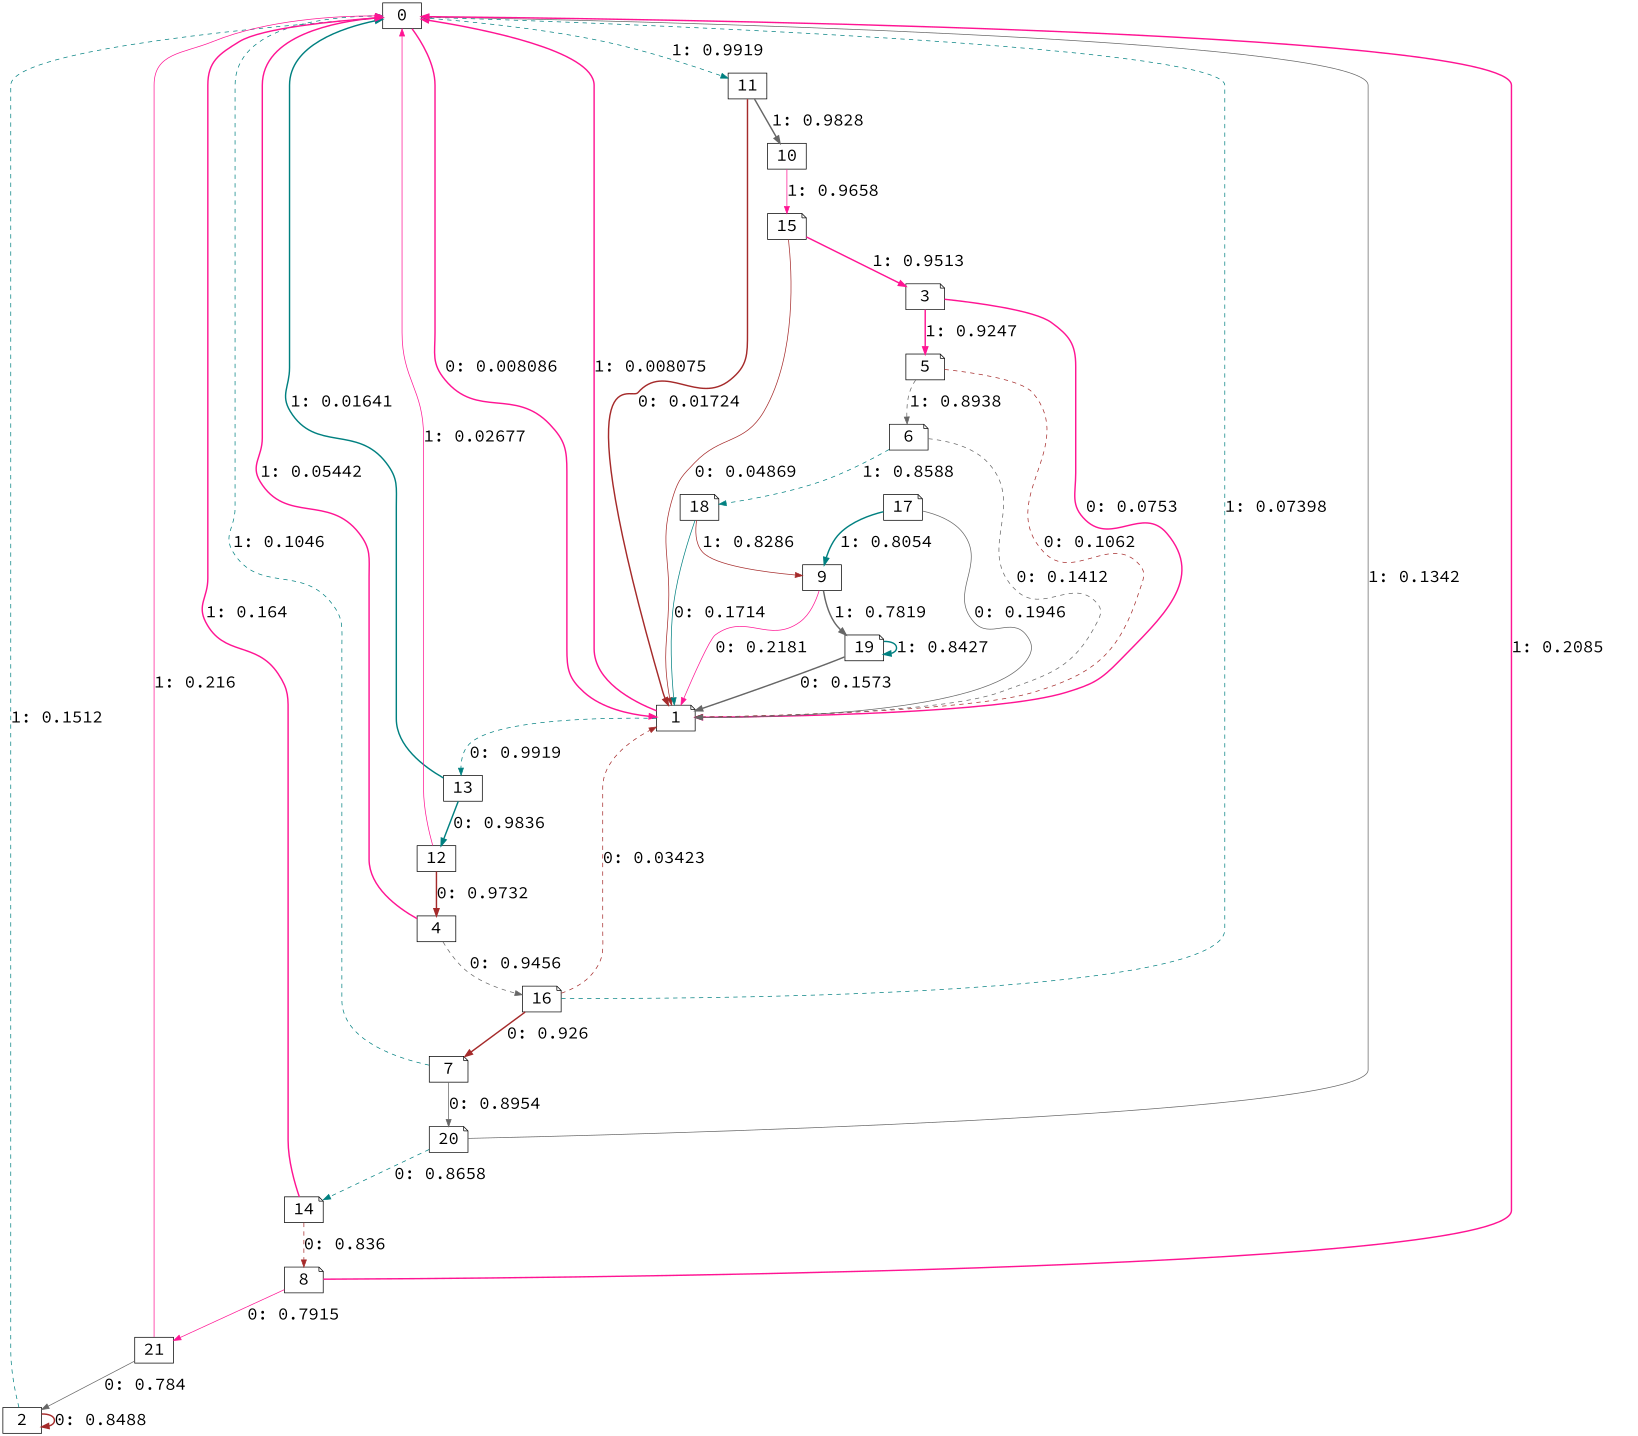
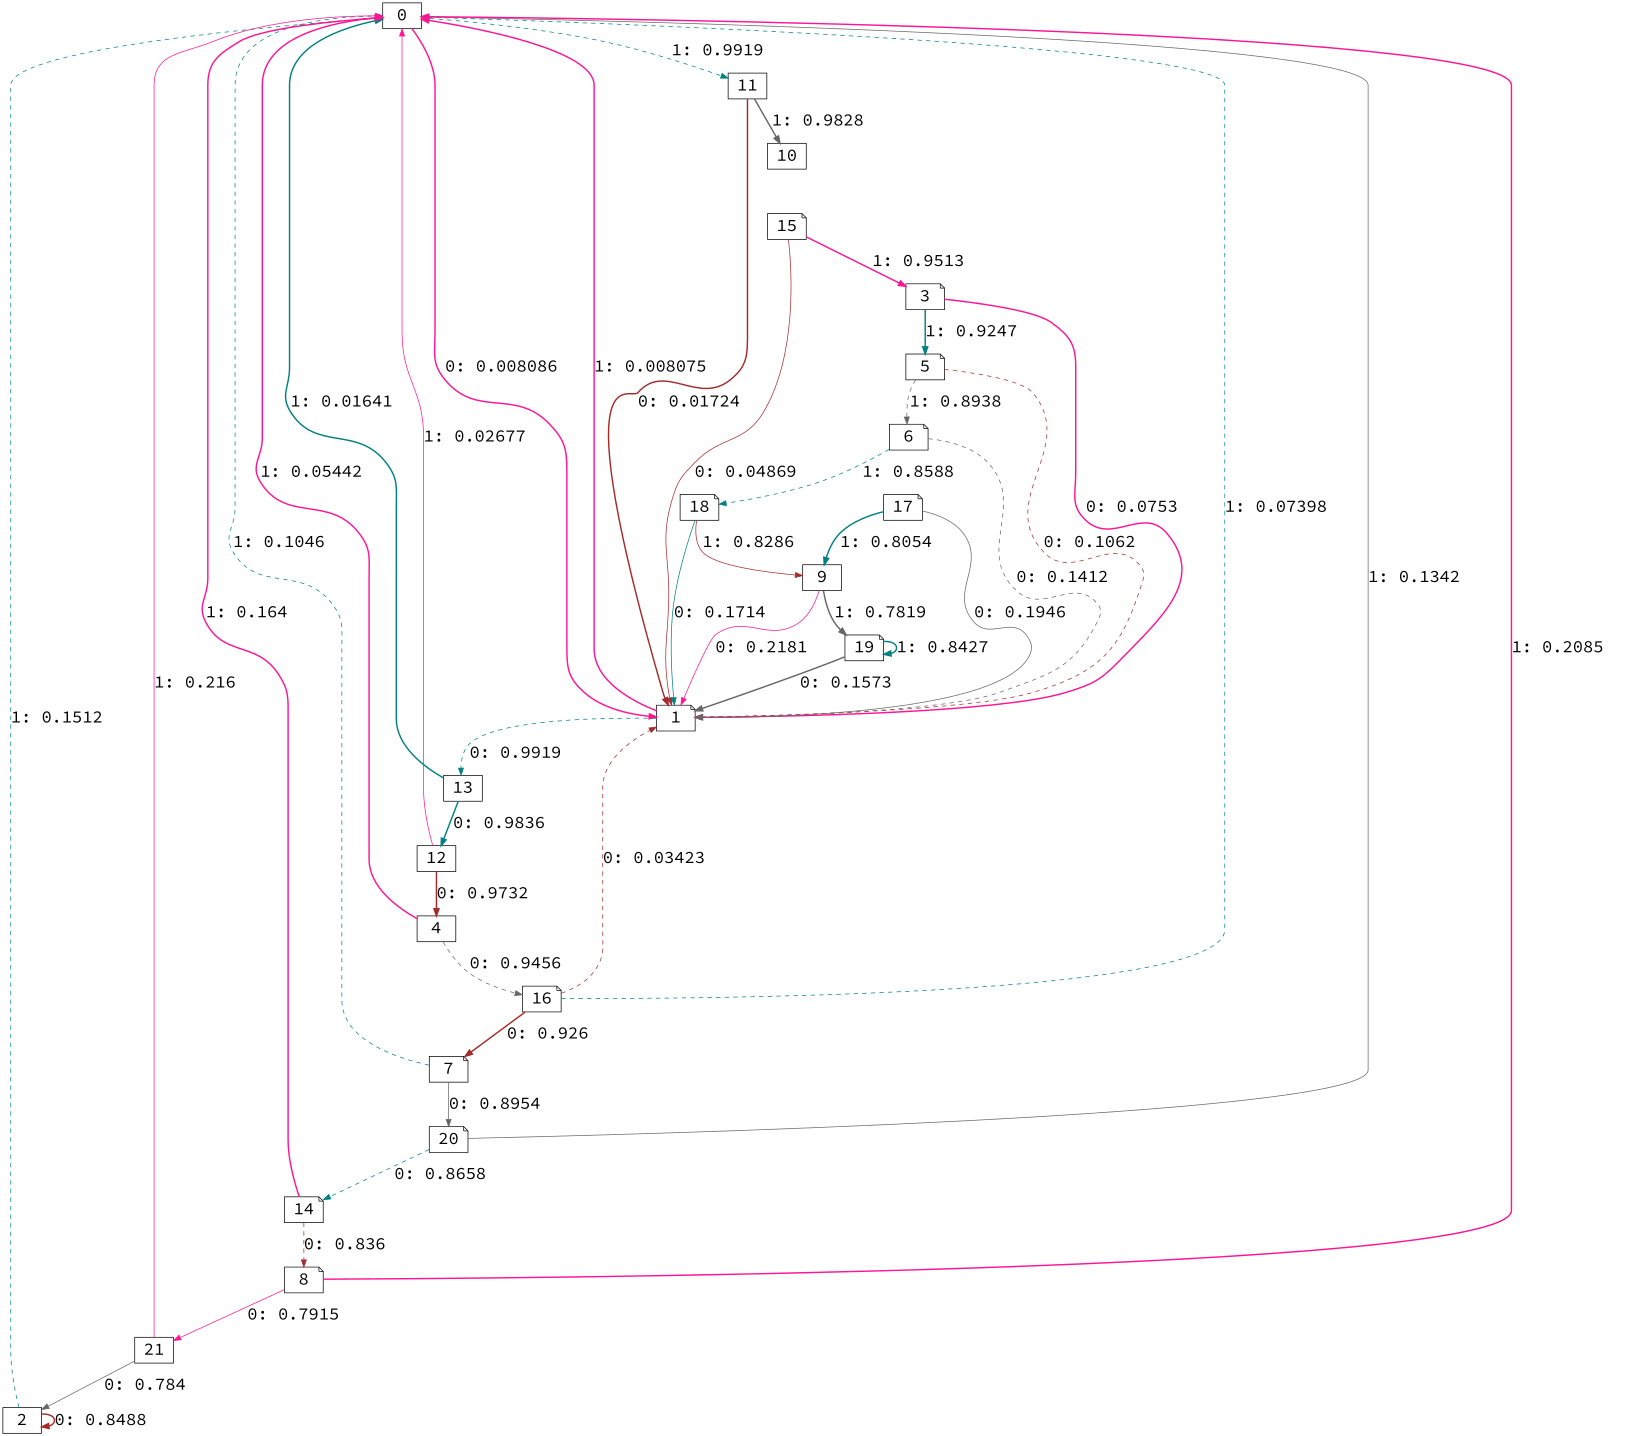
edge "10" -> "15": removed, label "1: 0.9658"
edge "3" -> "5": color deeppink -> teal
